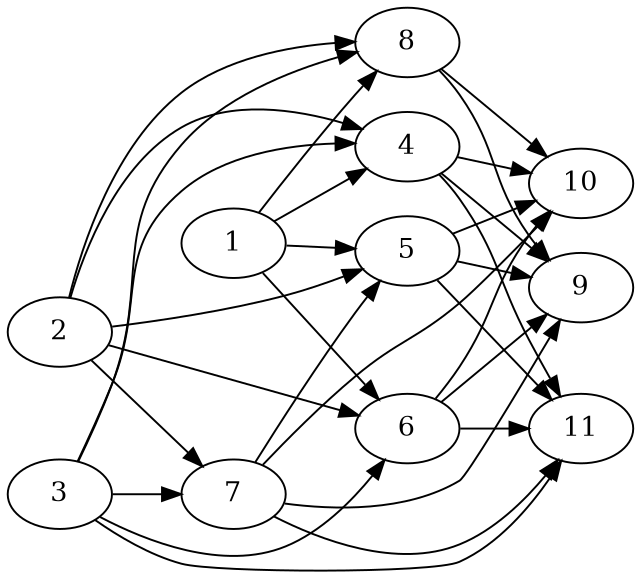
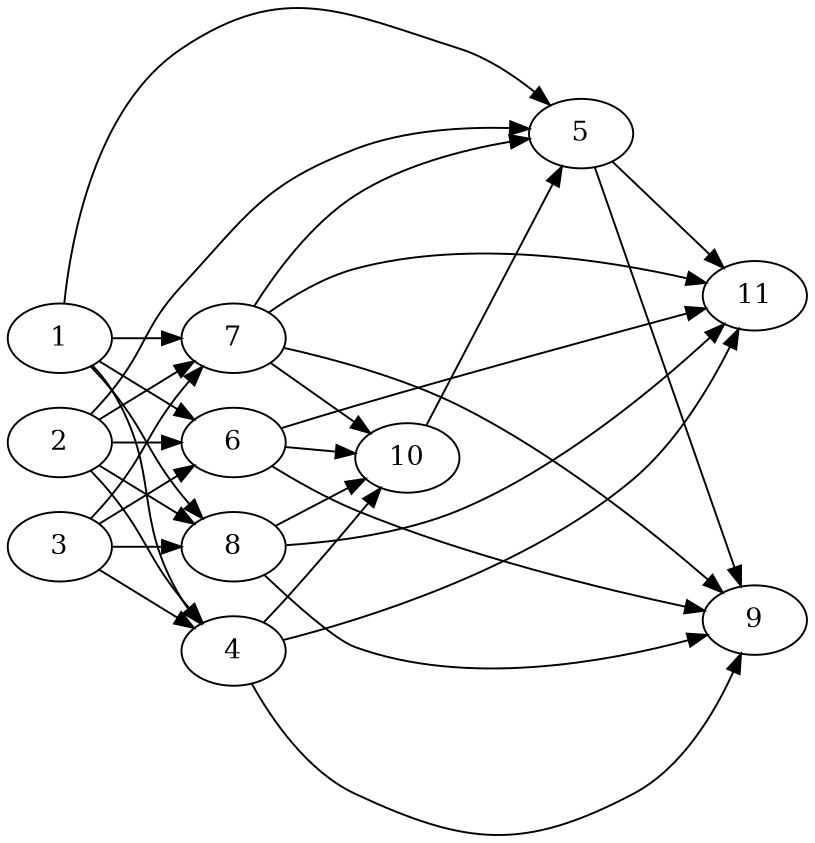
edge "5" -> "10": reversed
edge "1" -> "7": added
edge "3" -> "11": now "8" -> "11"
